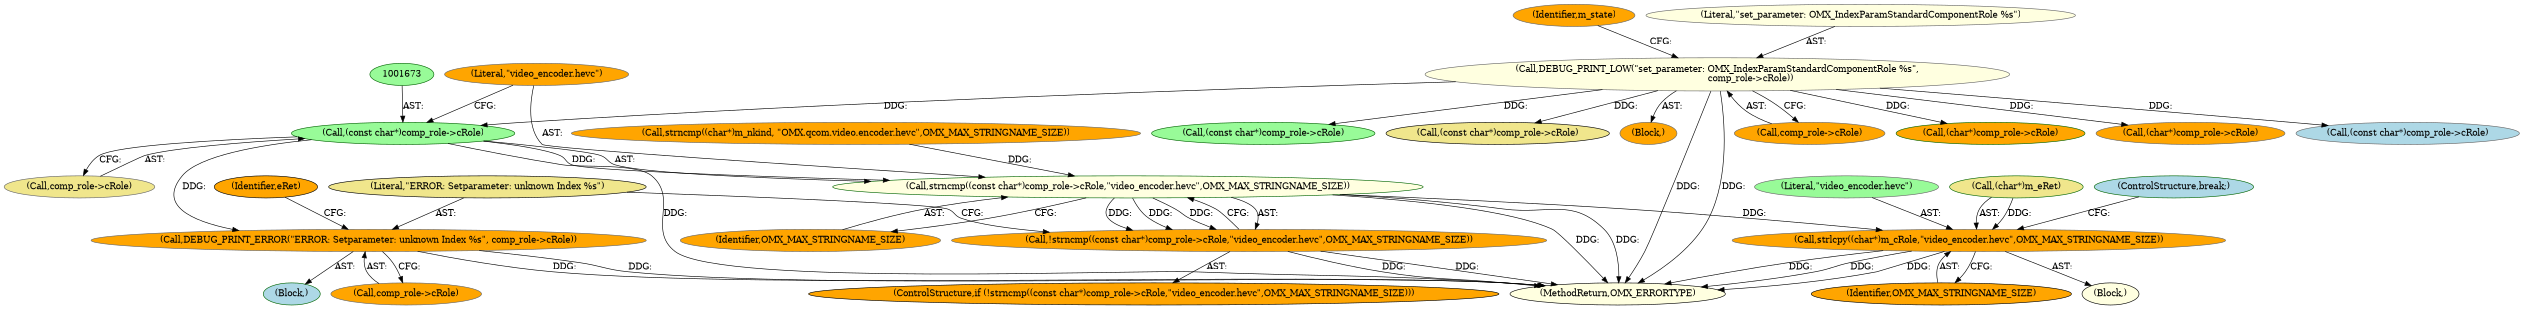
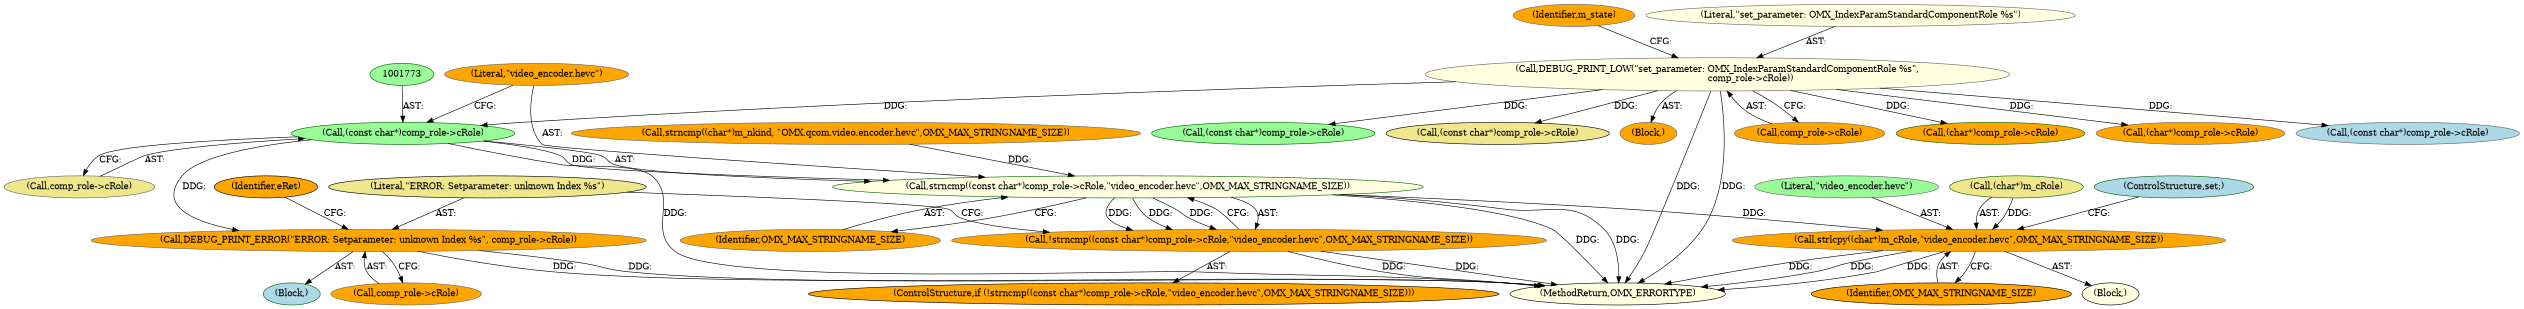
node "1001673": label "1001673" -> "1001773"
node "(Call,(char*)m_eRet)": label "(Call,(char*)m_eRet)" -> "(Call,(char*)m_cRole)"
node "(ControlStructure,break;)": label "(ControlStructure,break;)" -> "(ControlStructure,set;)"
